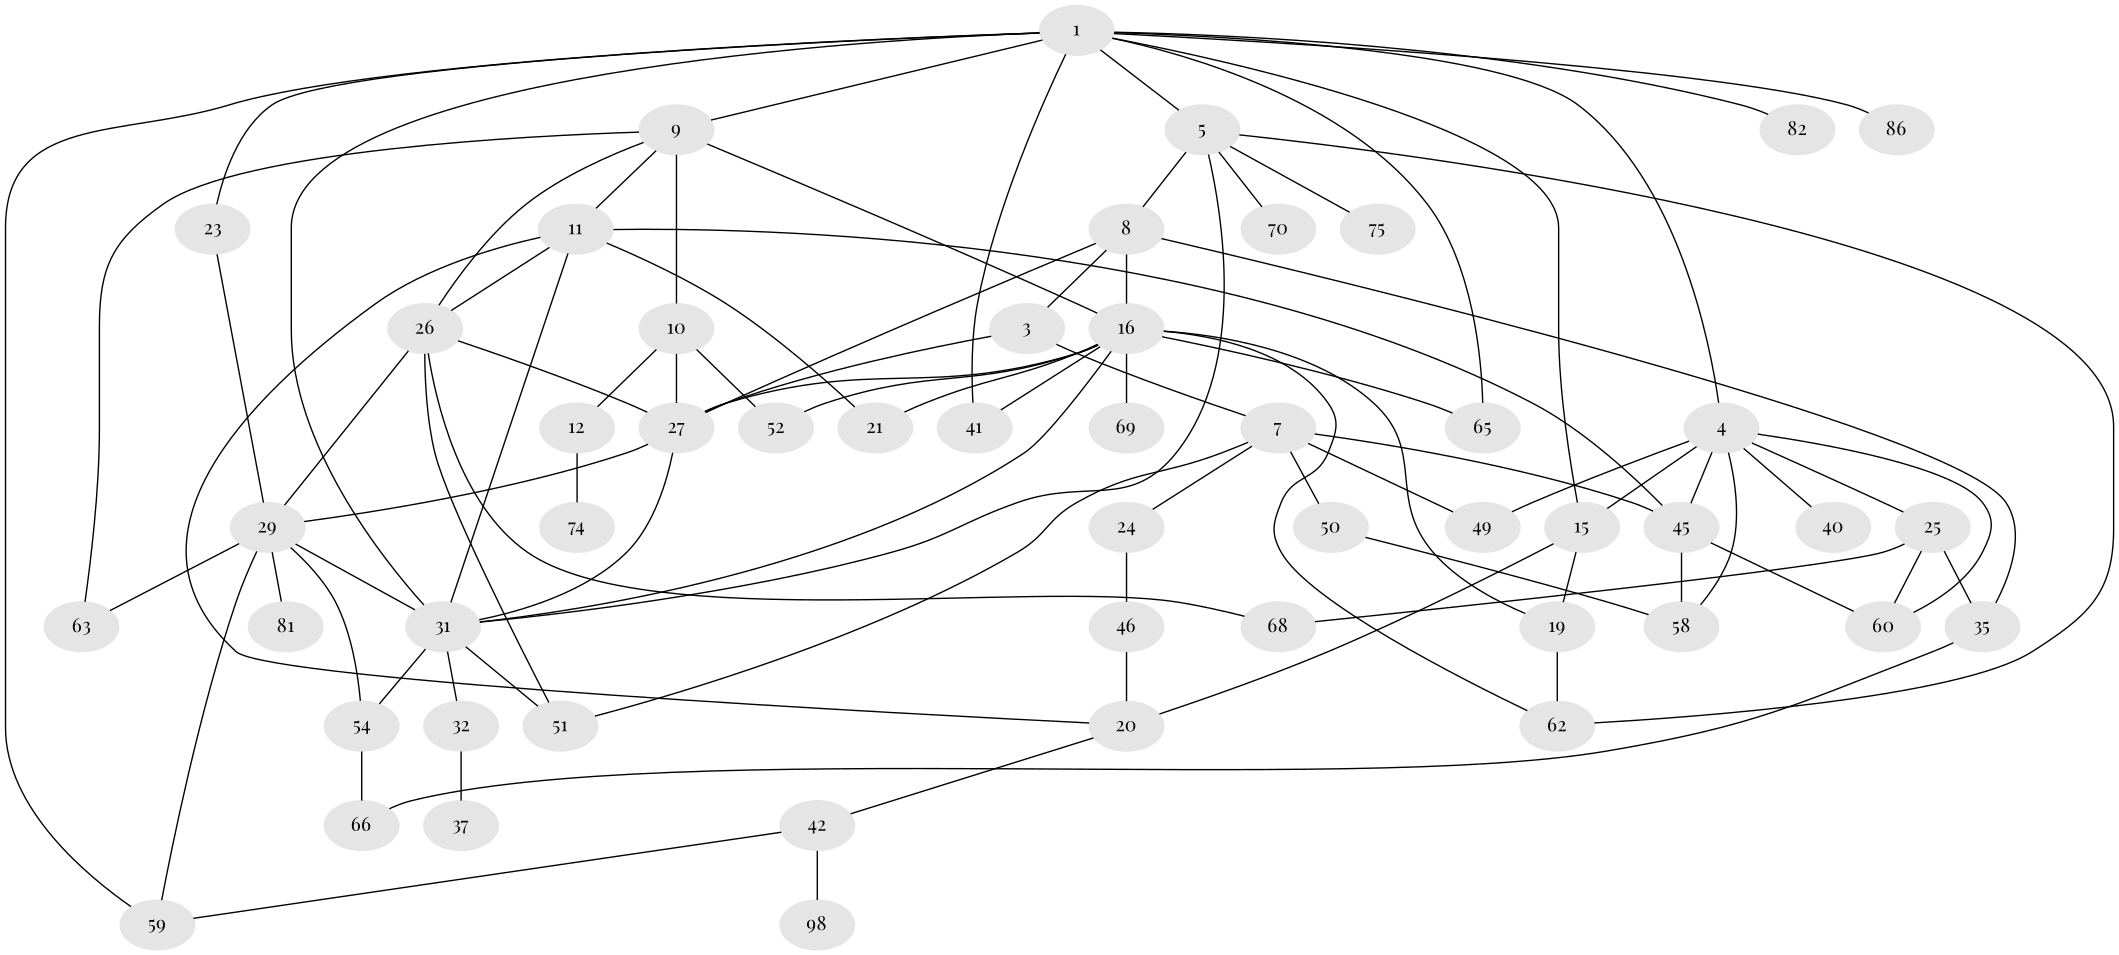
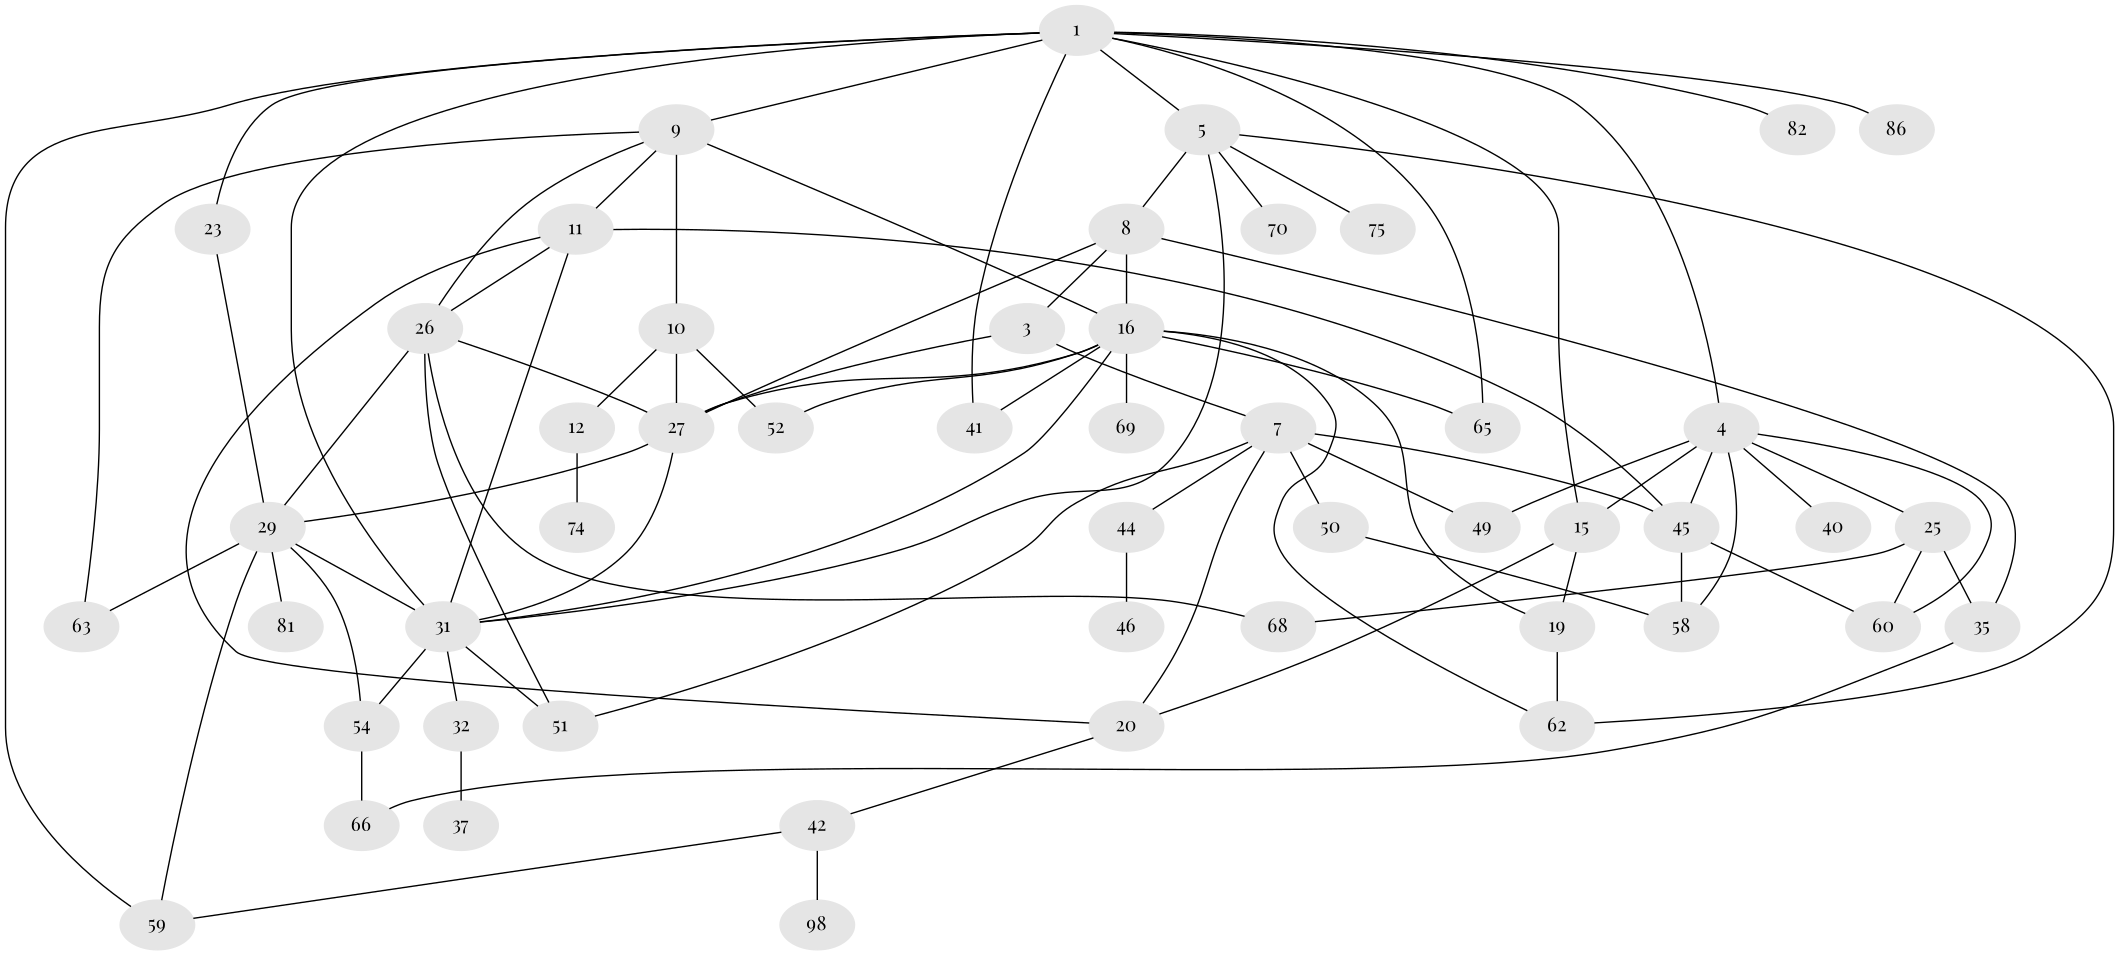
node "21": removed
node "24": label "24" -> "44"
edge "46" -- "20": now "7" -- "20"
